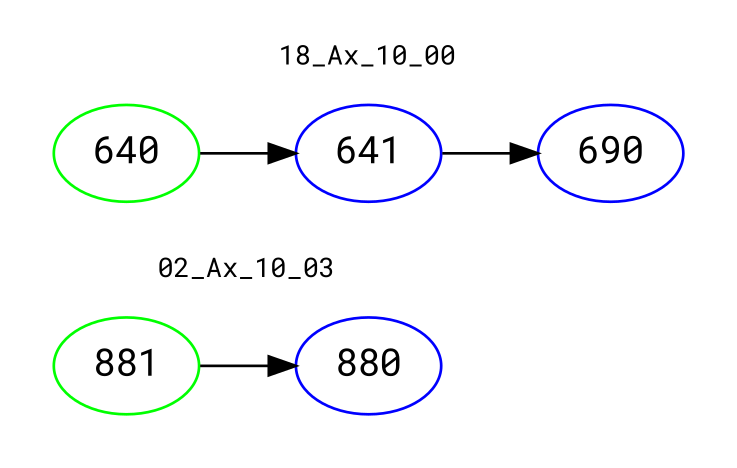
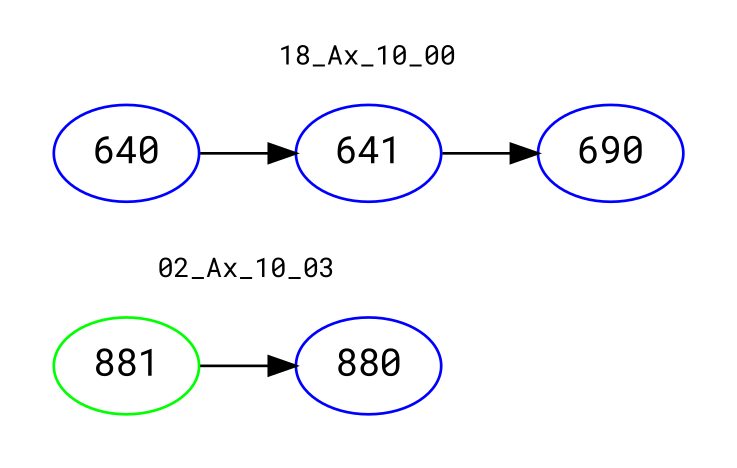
node "640": color green -> blue
